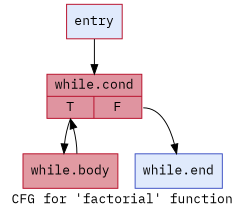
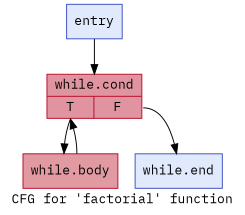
node "entry": color #b70d28ff -> #3d50c3ff
